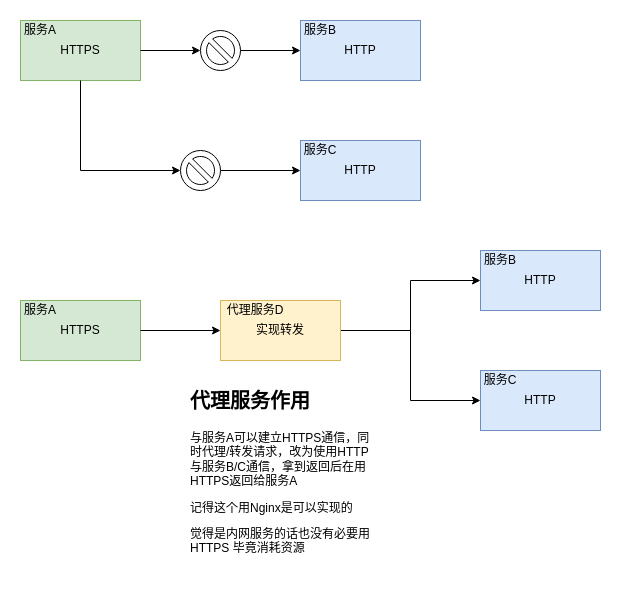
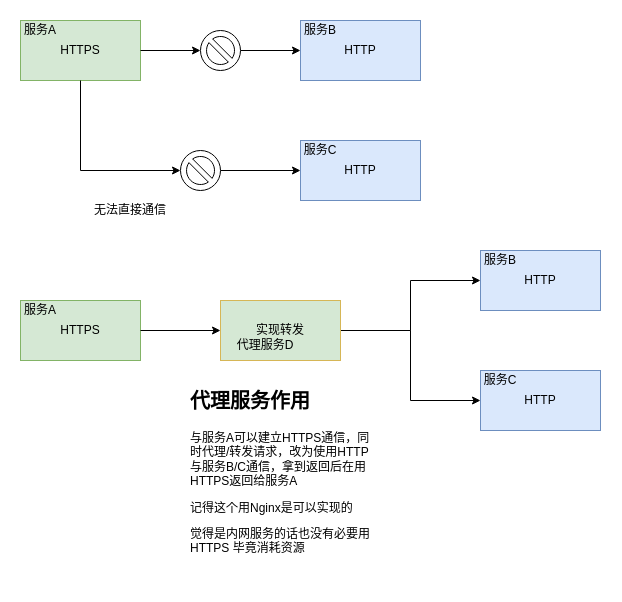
node "无法直接通信": added
node "代理服务D": moved (256, 311) -> (266, 346)
node "实现转发": fillcolor #fff2cc -> #d5e8d4
